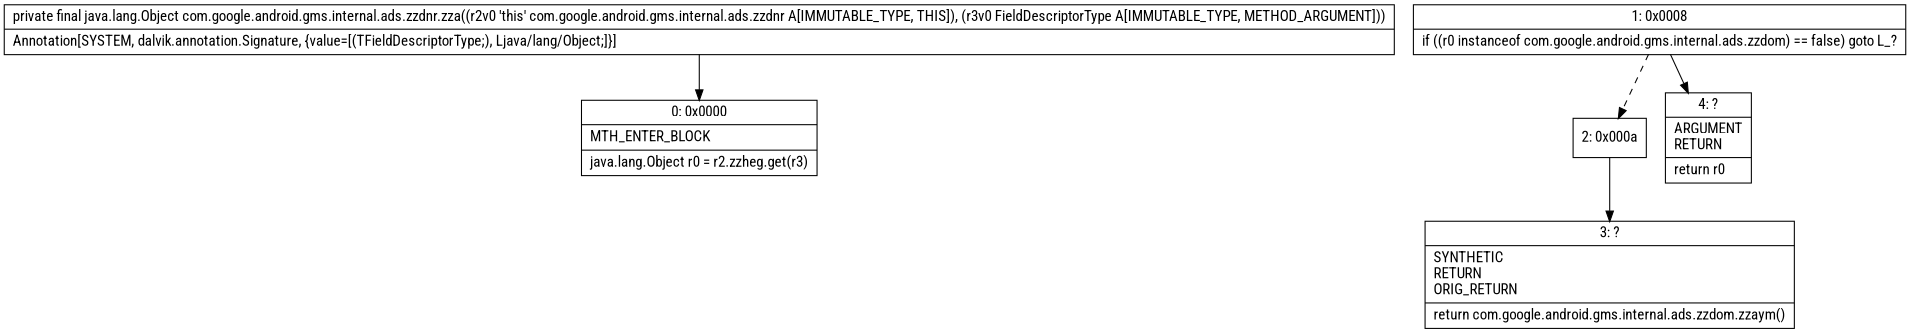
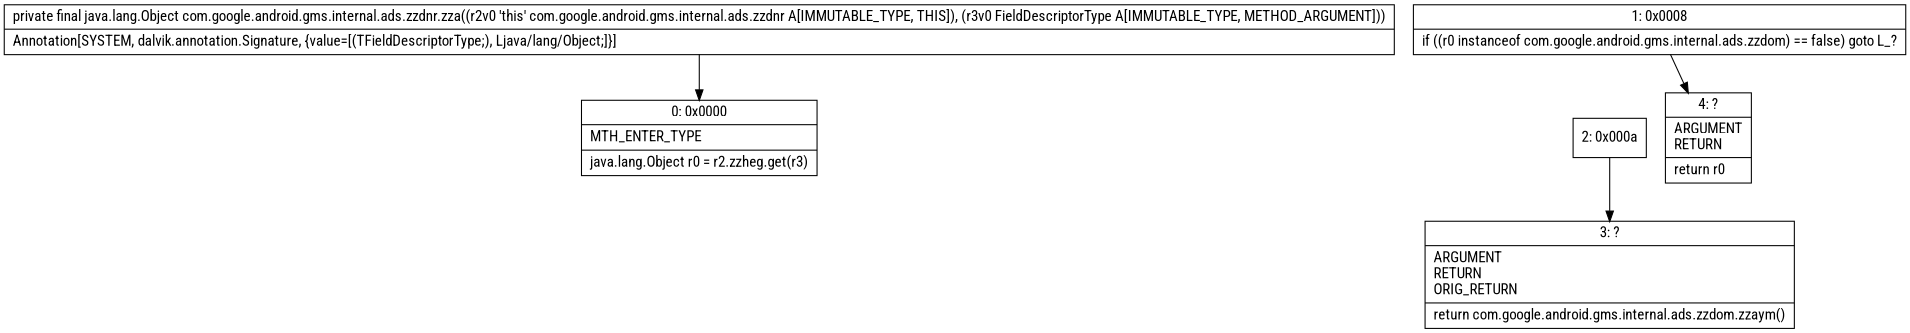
edge "1: 0x0008" -> "2: 0x000a": removed
node "0: 0x0000": text "MTH_ENTER_BLOCK" -> "MTH_ENTER_TYPE"
node "3: ?": text "SYNTHETIC" -> "ARGUMENT"
